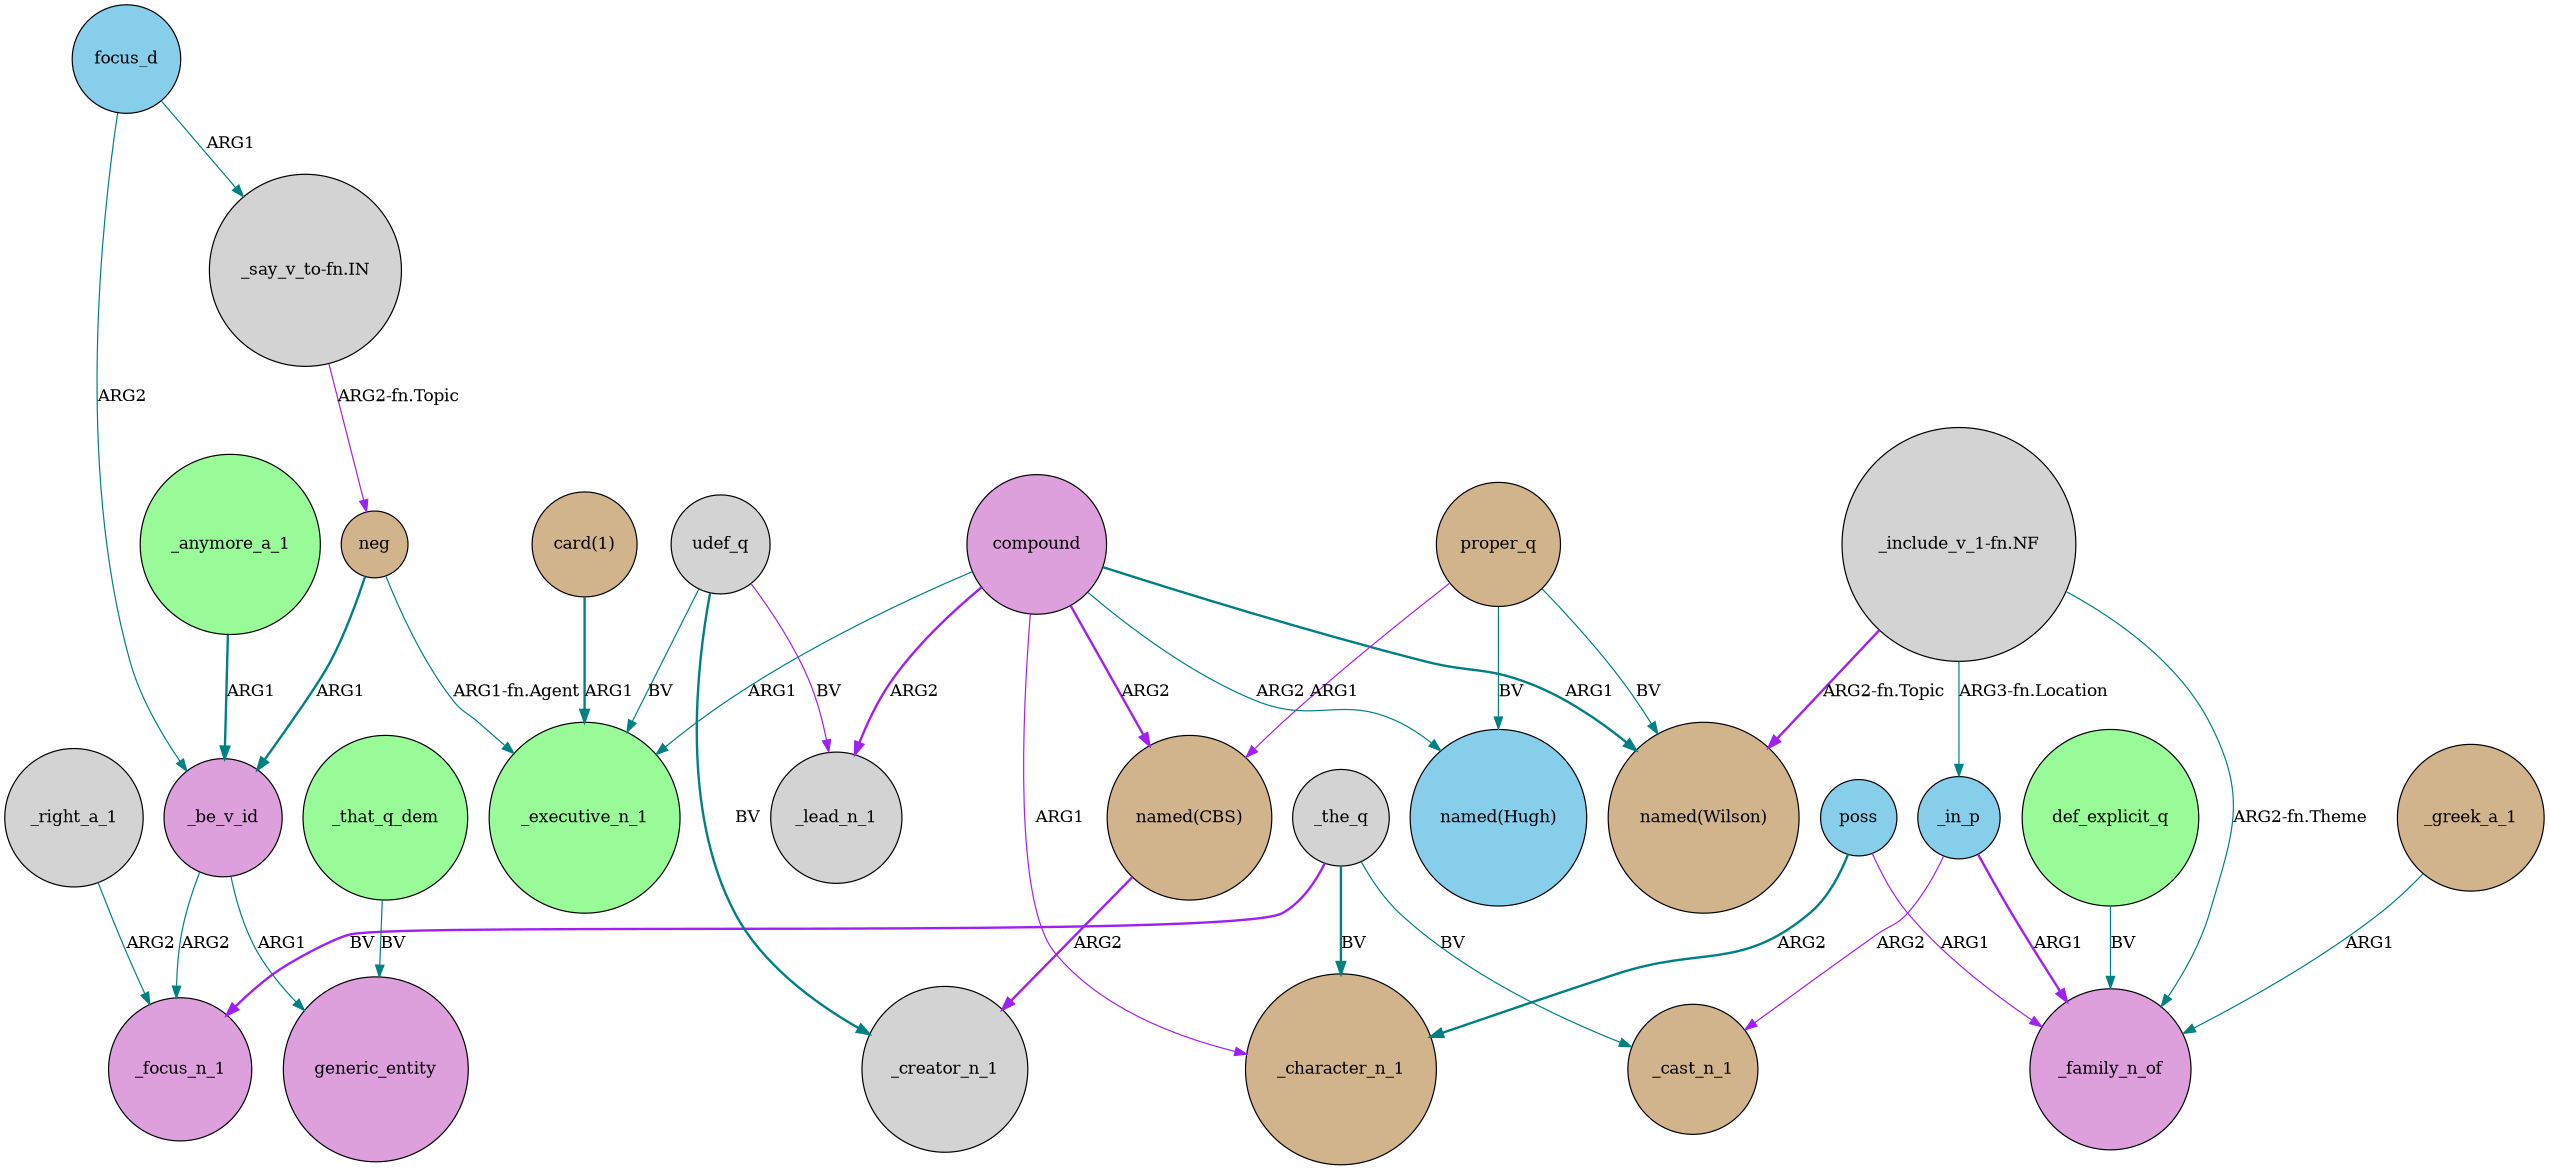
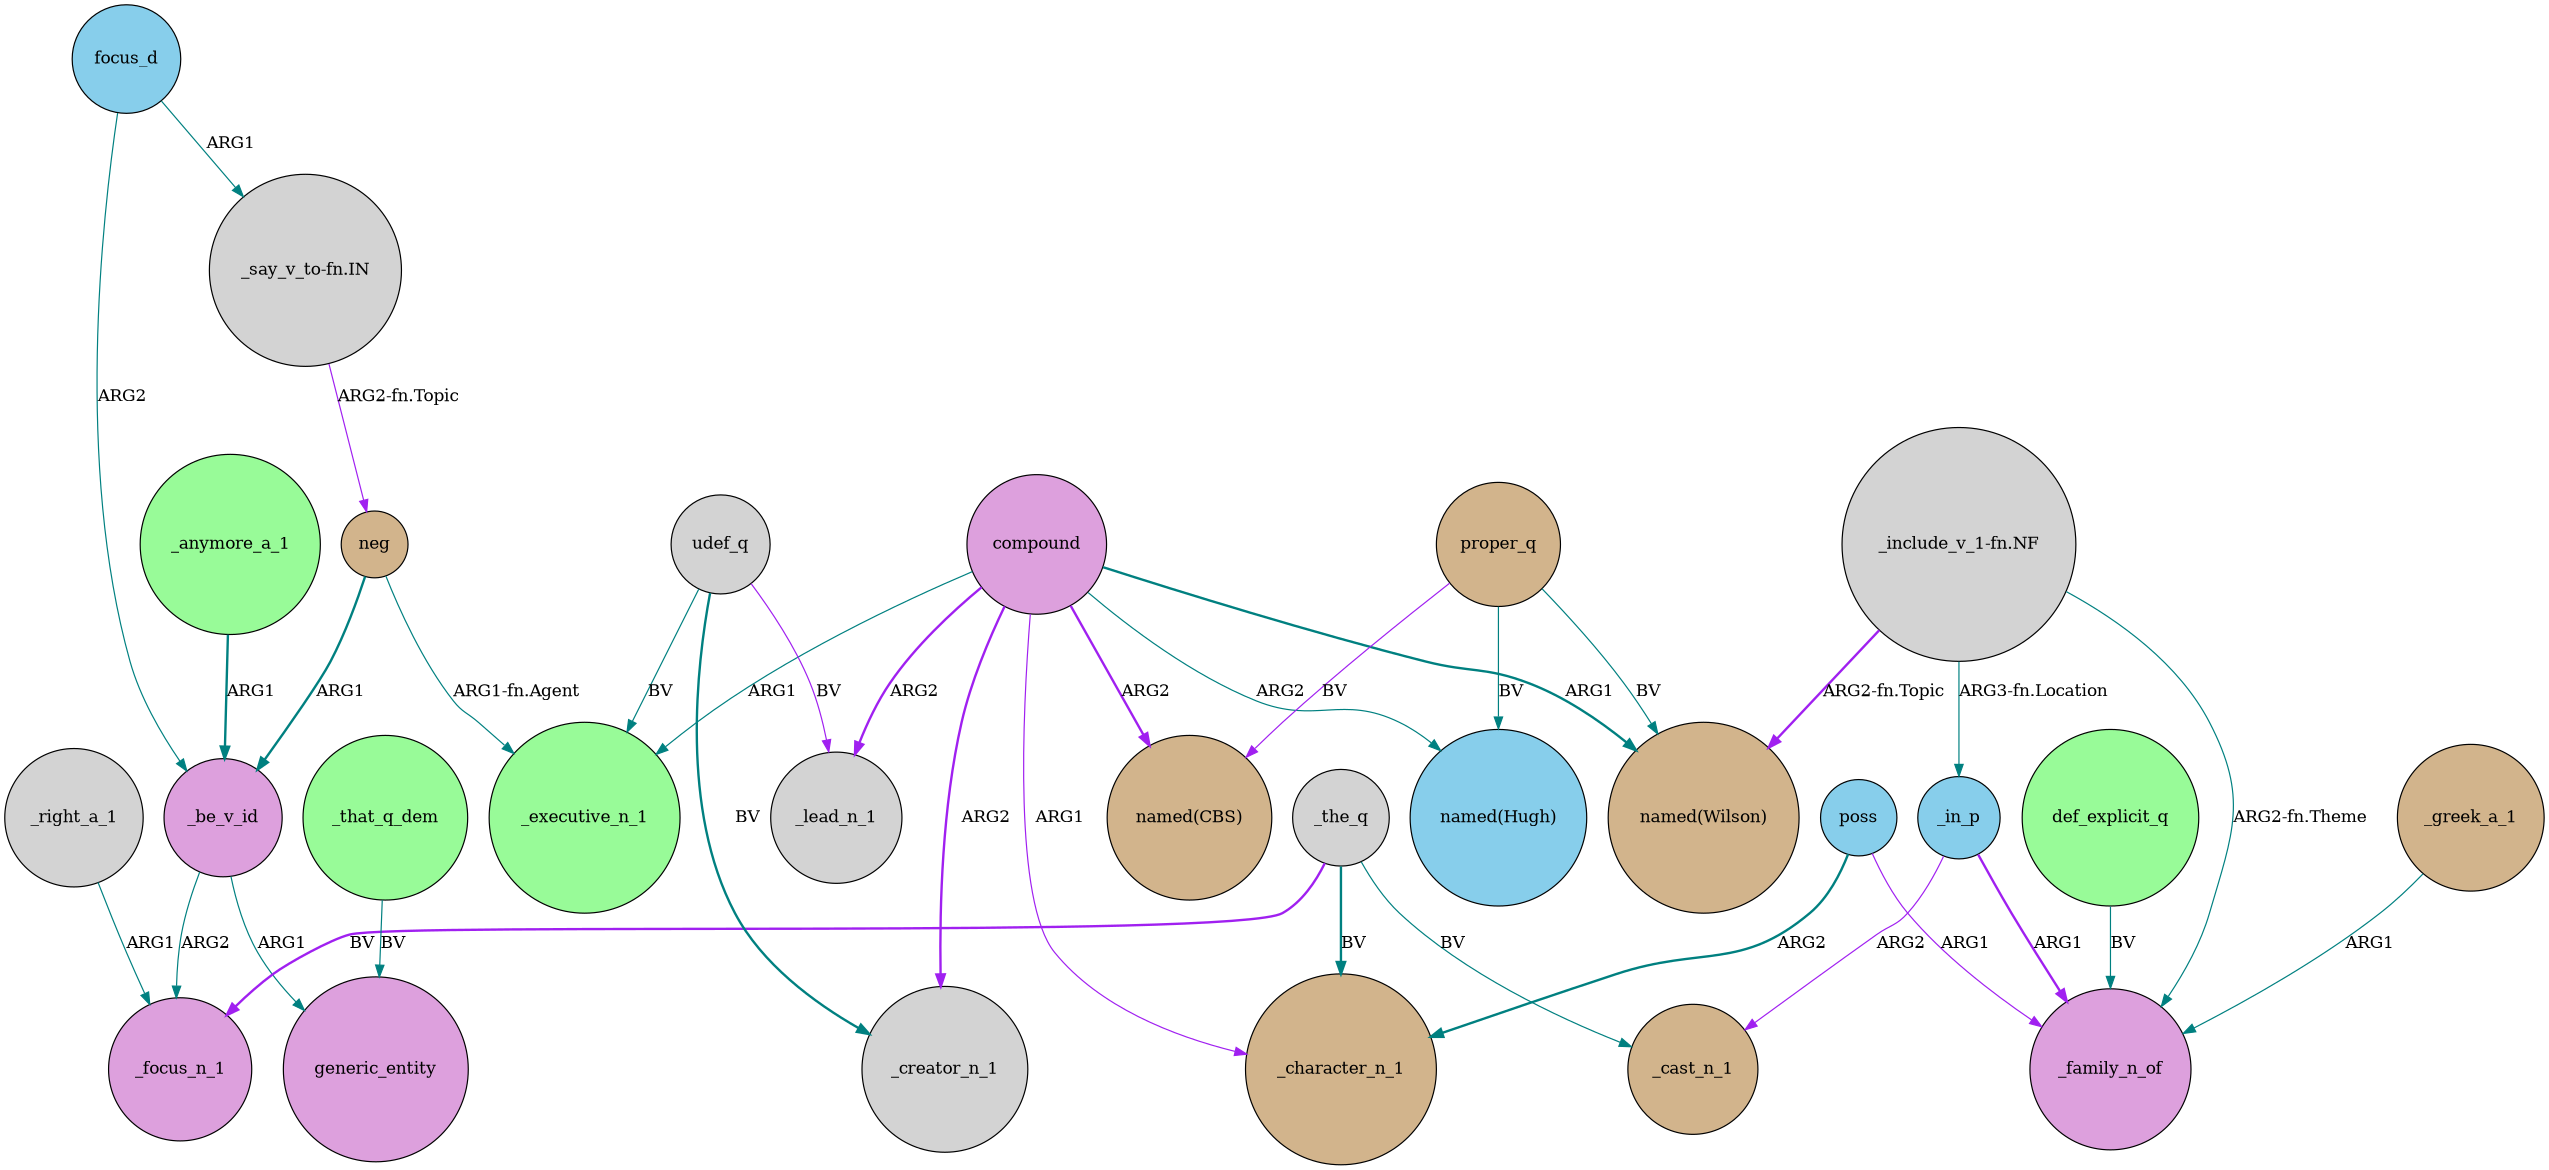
node "card(1)": removed
edge "proper_q" -> "named(CBS)": label "ARG1" -> "BV"
edge "named(CBS)" -> "_creator_n_1": now "compound" -> "_creator_n_1"
edge "_right_a_1" -> "_focus_n_1": label "ARG2" -> "ARG1"
